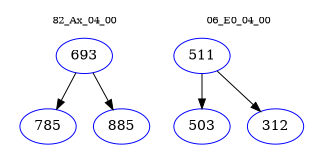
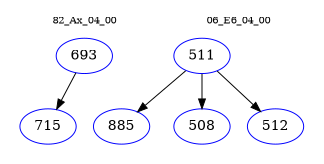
cluster "06_E0_04_00": label "06_E0_04_00" -> "06_E6_04_00"
edge "693" -> "885": now "511" -> "885"
node "785": label "785" -> "715"
node "503": label "503" -> "508"
node "312": label "312" -> "512"
